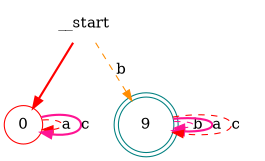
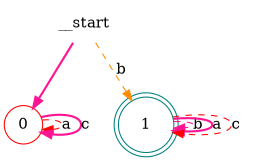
edge "__start" -> "0": color red -> deeppink
node "9": label "9" -> "1"
